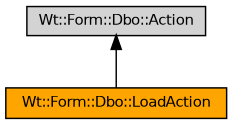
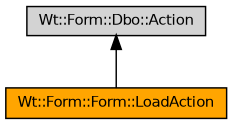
node "Wt::Form::Dbo::LoadAction": label "Wt::Form::Dbo::LoadAction" -> "Wt::Form::Form::LoadAction"
